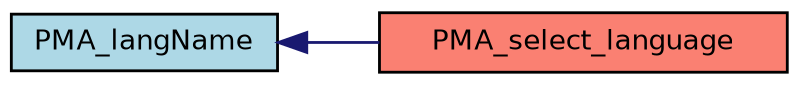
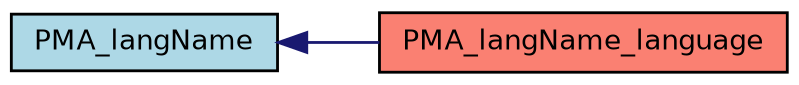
node "PMA_select_language": label "PMA_select_language" -> "PMA_langName_language"
